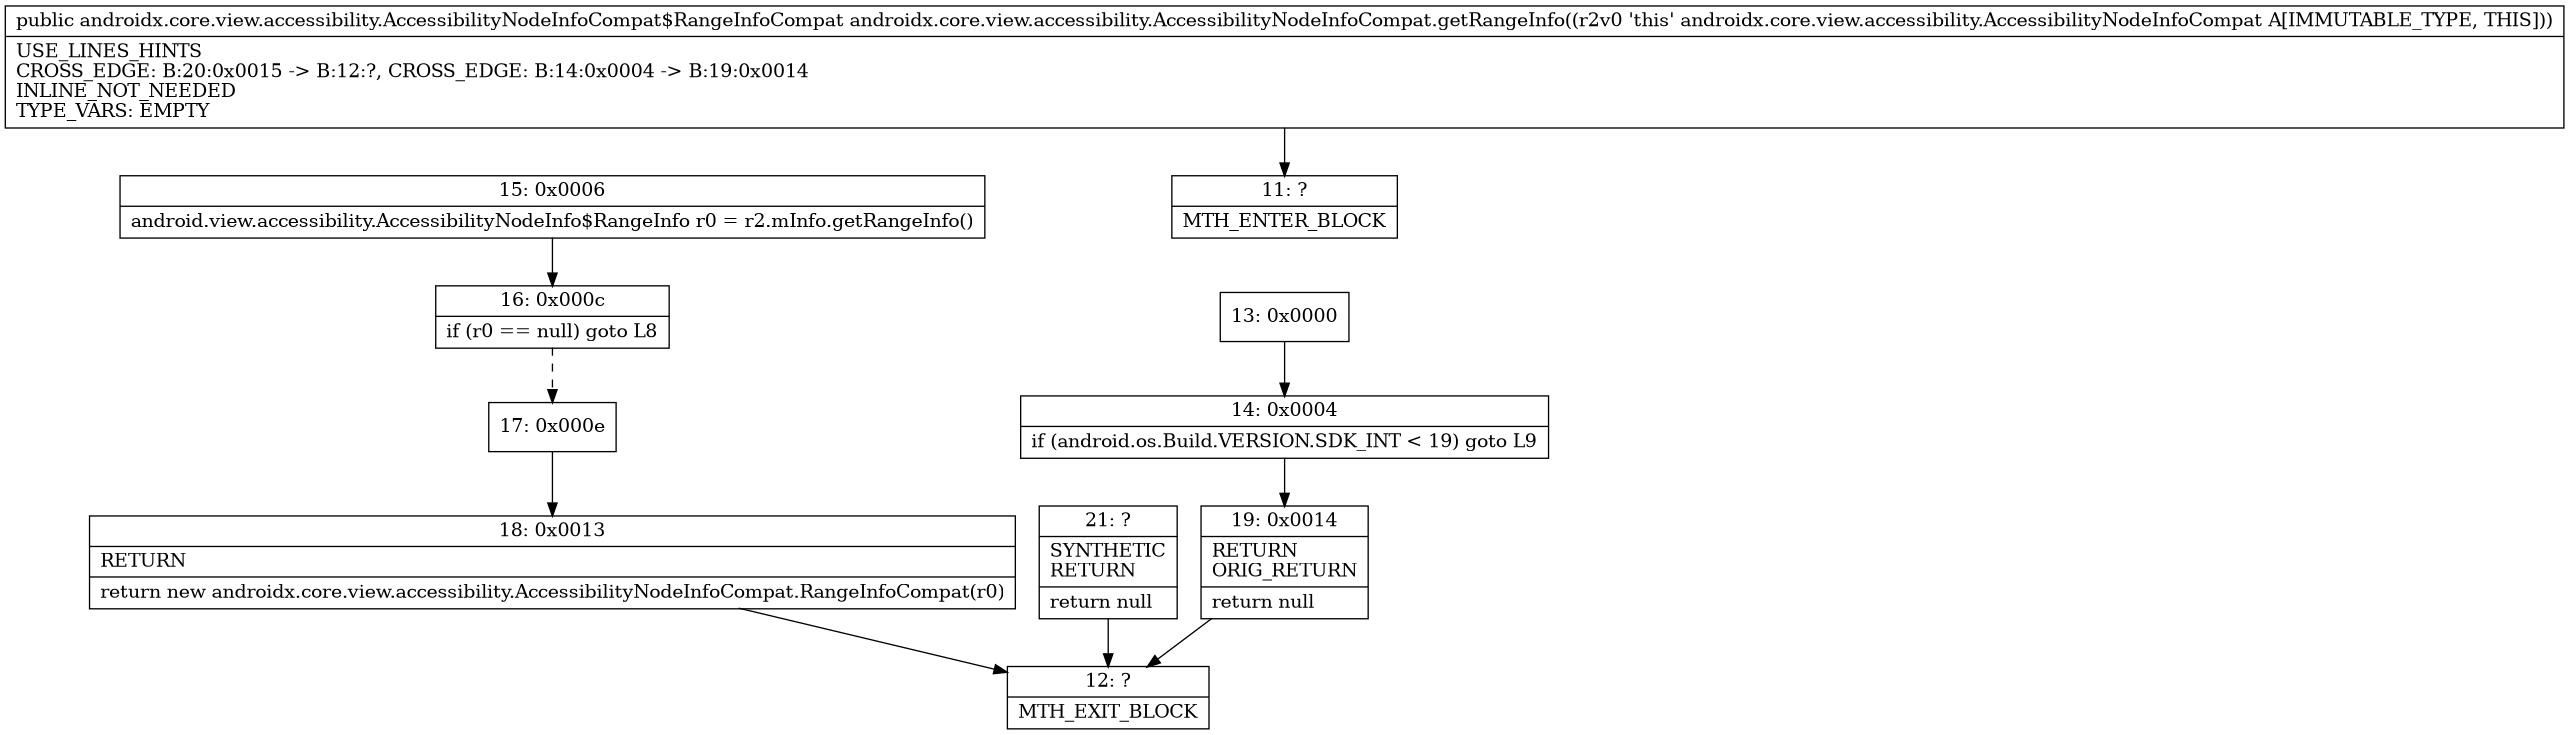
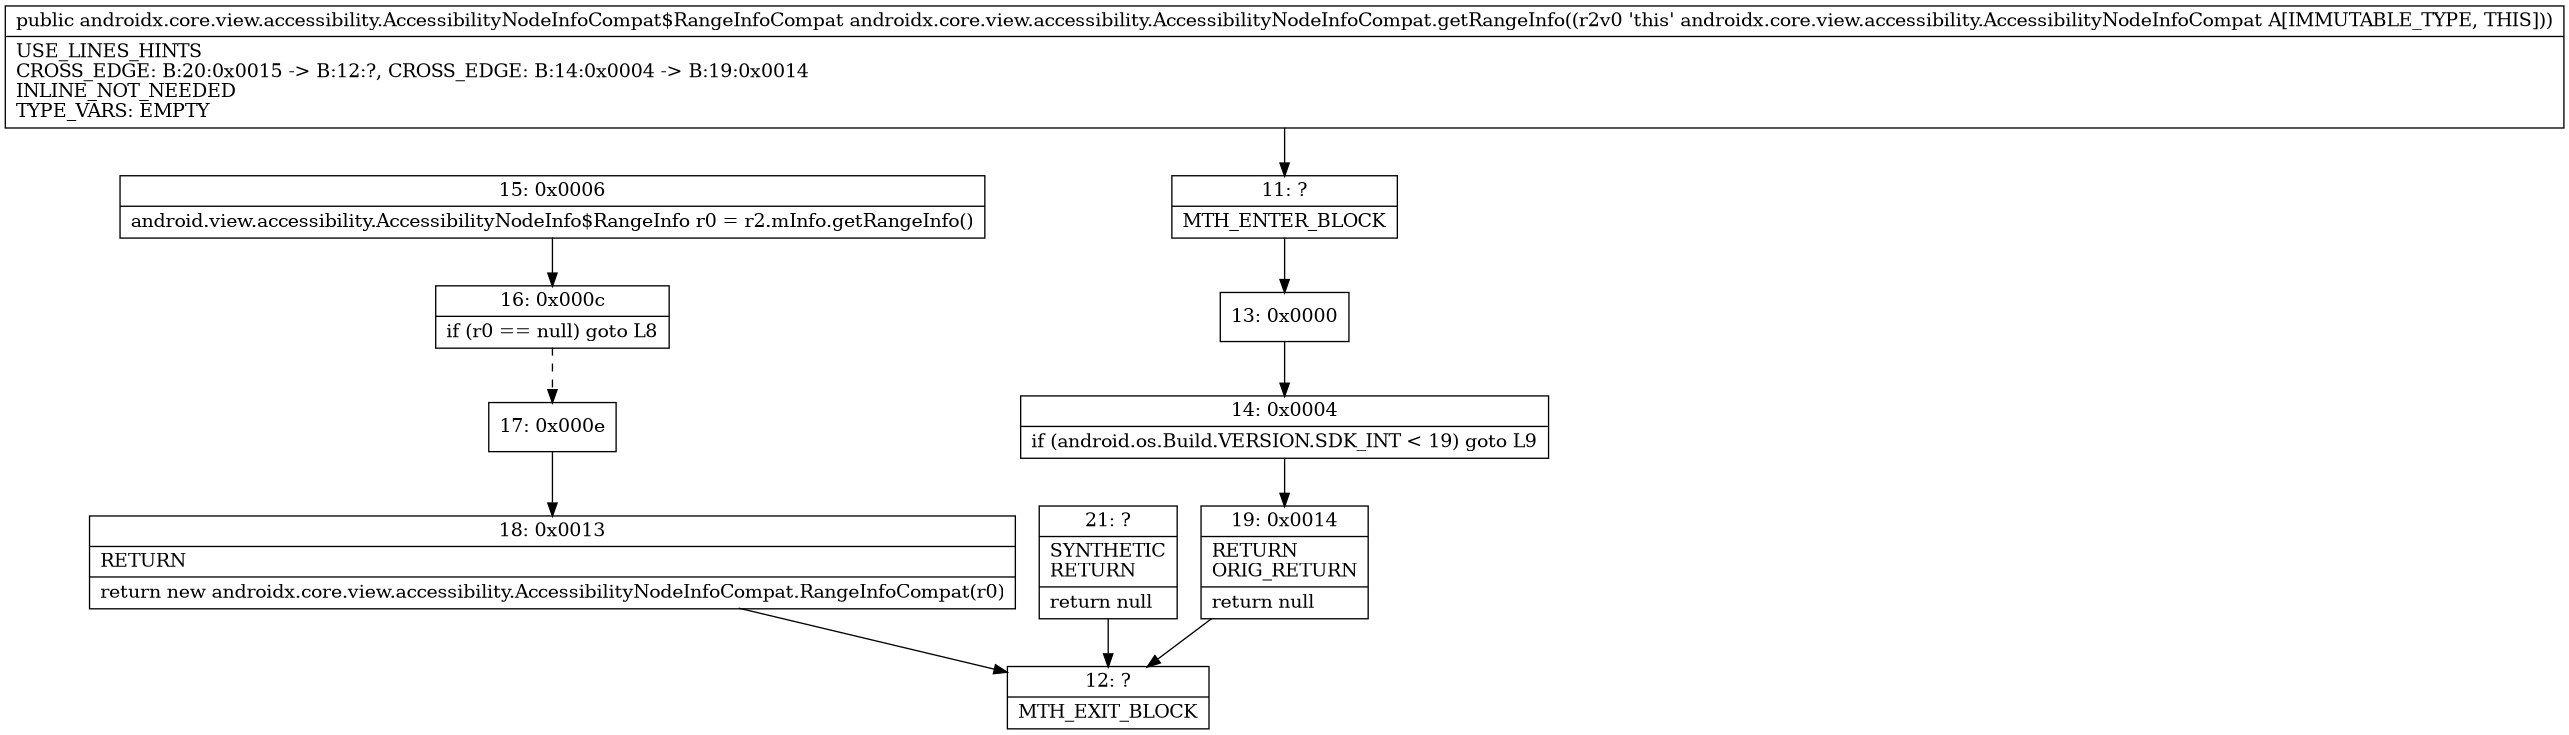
edge "11: ?" -> "13: 0x0000": added
